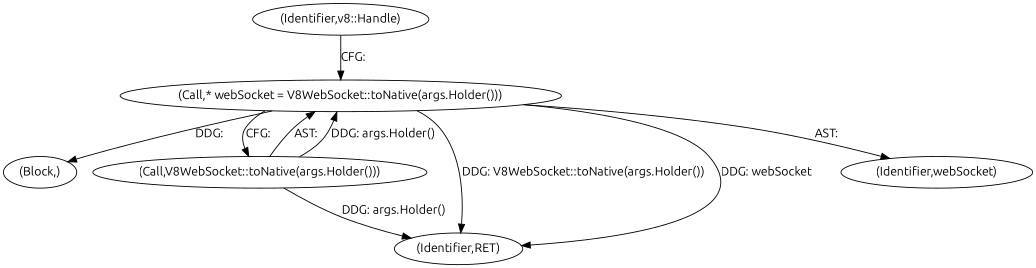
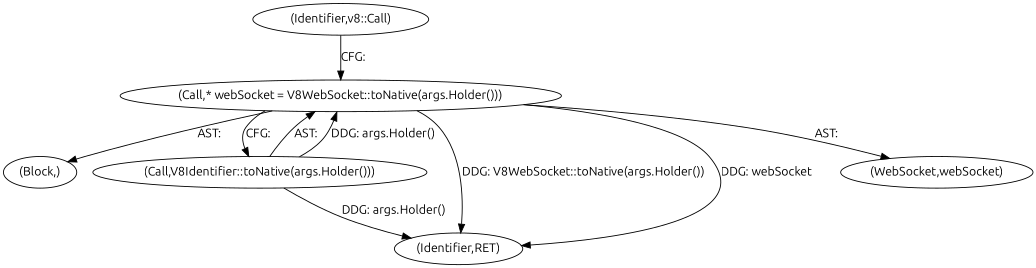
node "(Identifier,v8::Handle)": label "(Identifier,v8::Handle)" -> "(Identifier,v8::Call)"
edge "(Call,* webSocket = V8WebSocket::toNative(args.Holder()))" -> "(Block,)": label "DDG: " -> "AST: "
node "(Call,V8WebSocket::toNative(args.Holder()))": label "(Call,V8WebSocket::toNative(args.Holder()))" -> "(Call,V8Identifier::toNative(args.Holder()))"
node "(Identifier,webSocket)": label "(Identifier,webSocket)" -> "(WebSocket,webSocket)"
